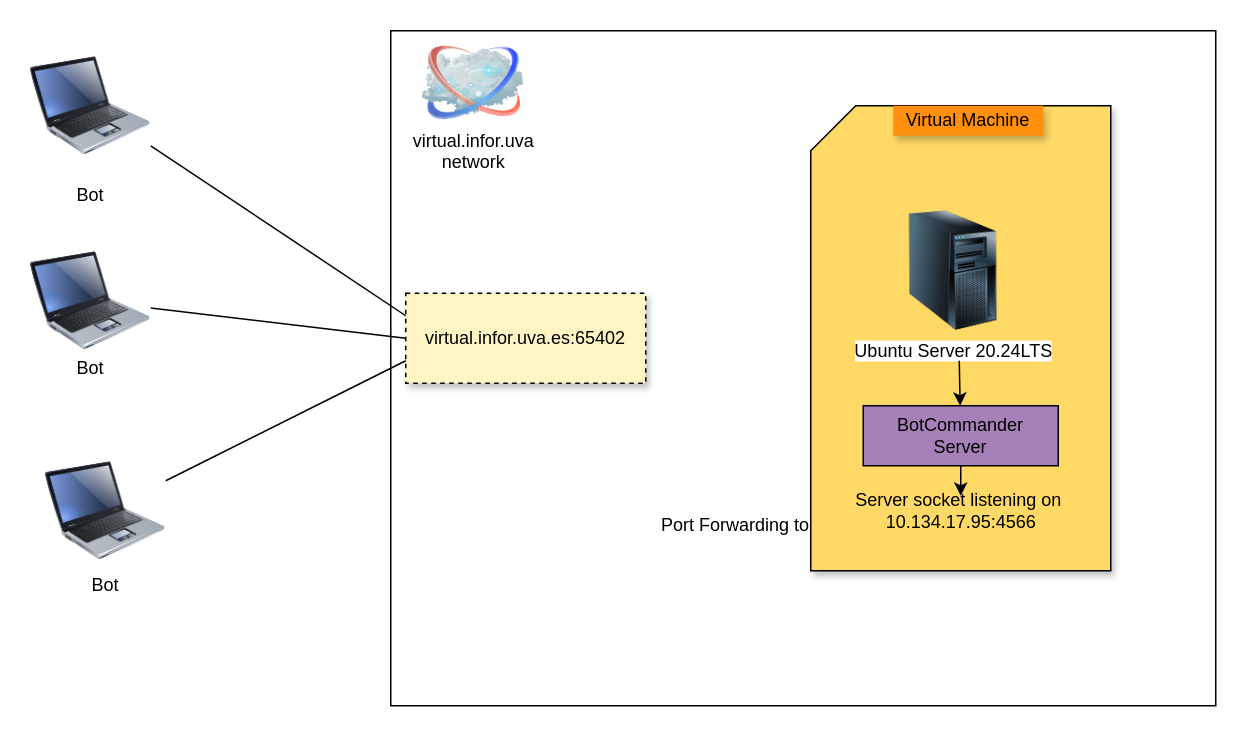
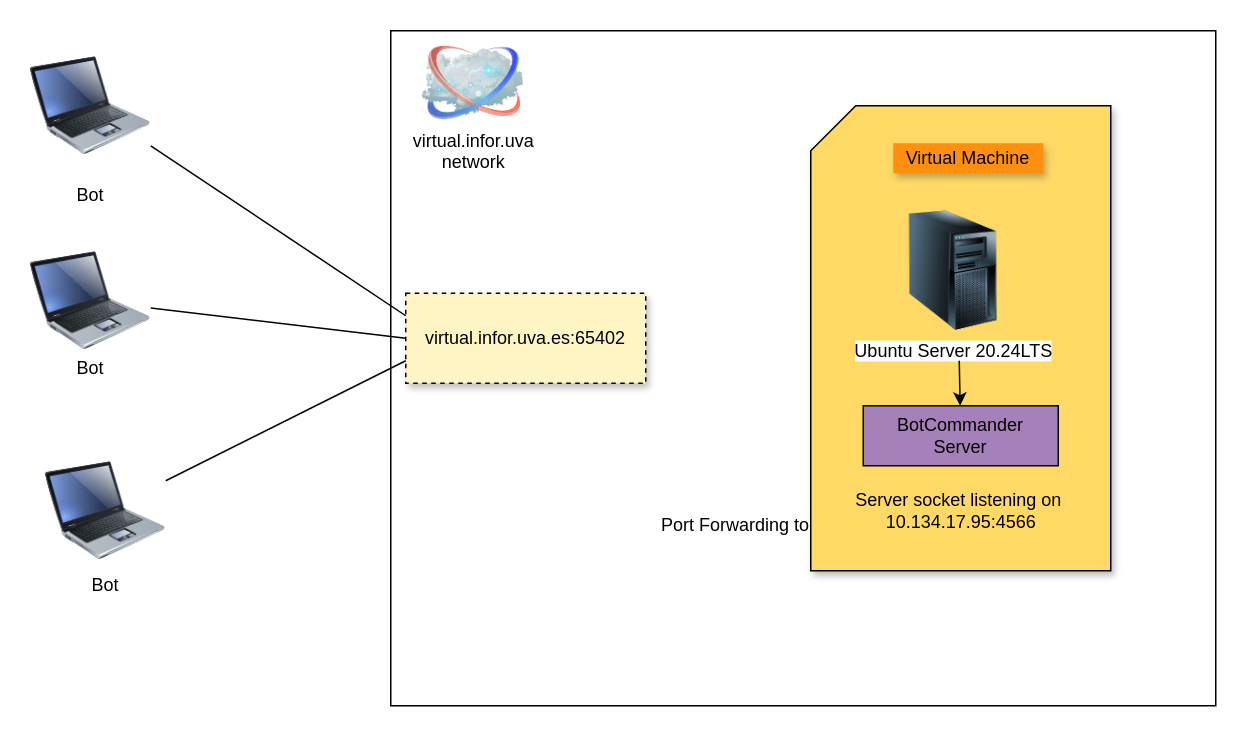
node "Virtual Machine": moved (968, 121) -> (968, 158)
edge "BotCommander Server" -> "Server socket listening on 10.134.17.95:4566": removed
